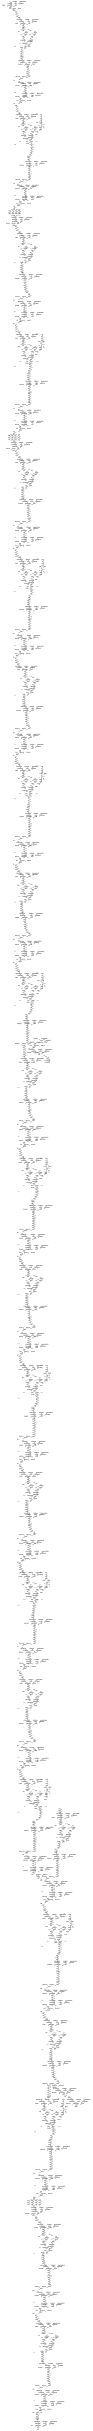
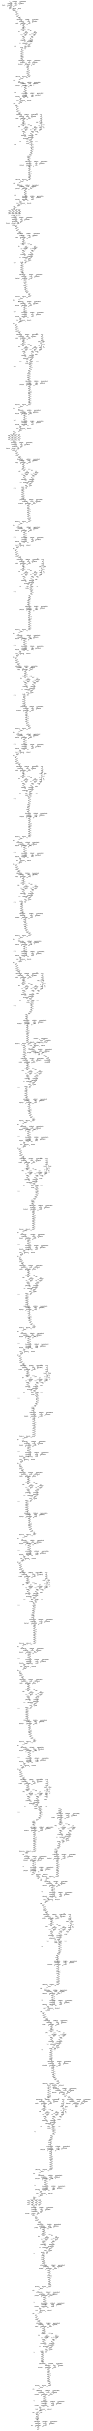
node "160 features_5_17_mlp_3_bias": added
